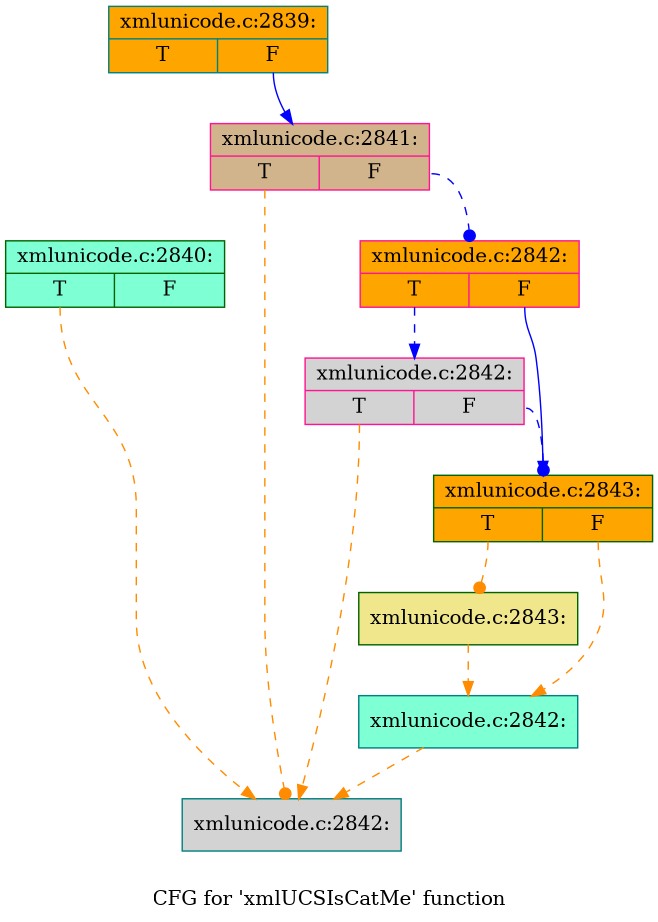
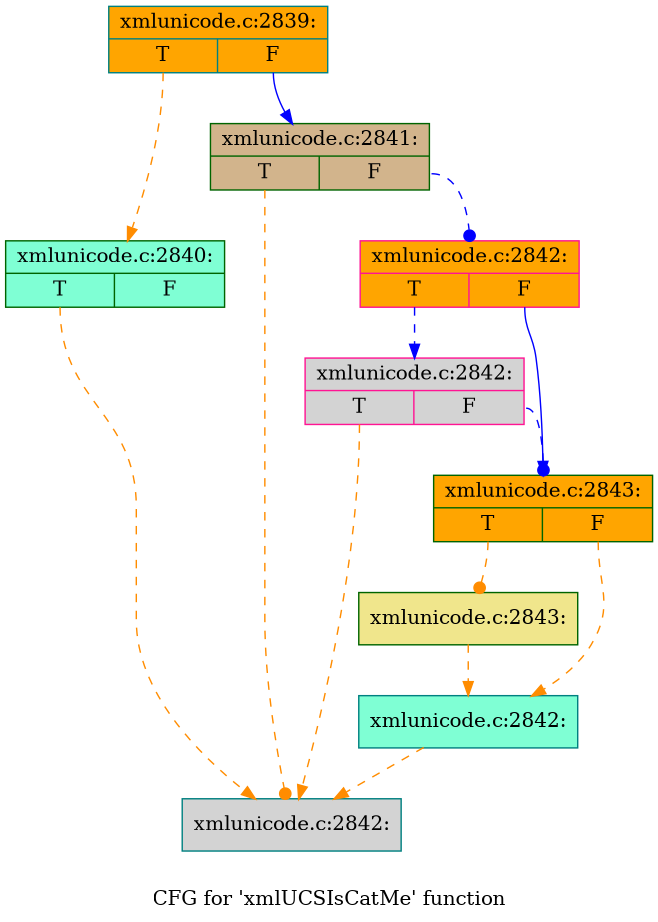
edge "xmlunicode.c:2839:" -> "xmlunicode.c:2840:": added
node "xmlunicode.c:2841:": color deeppink -> darkgreen
